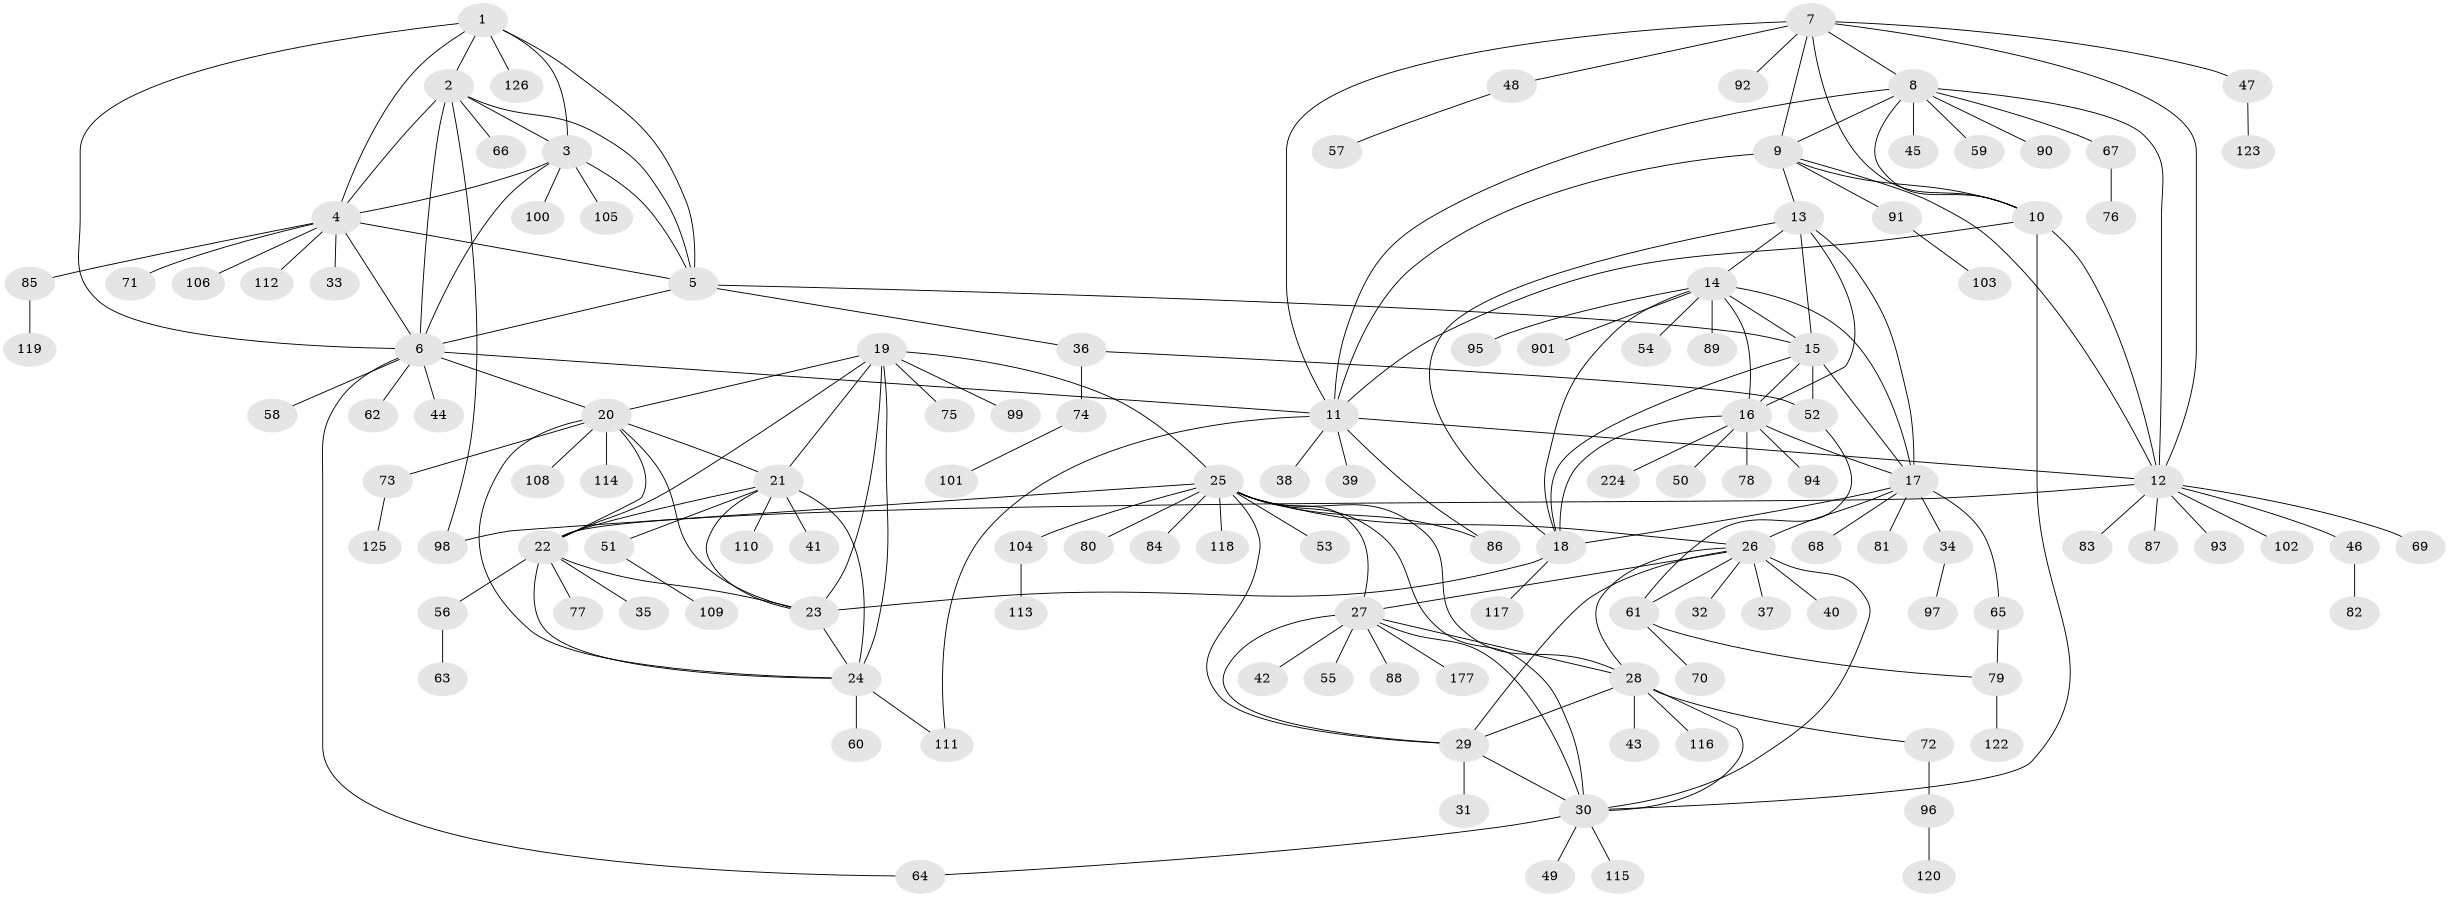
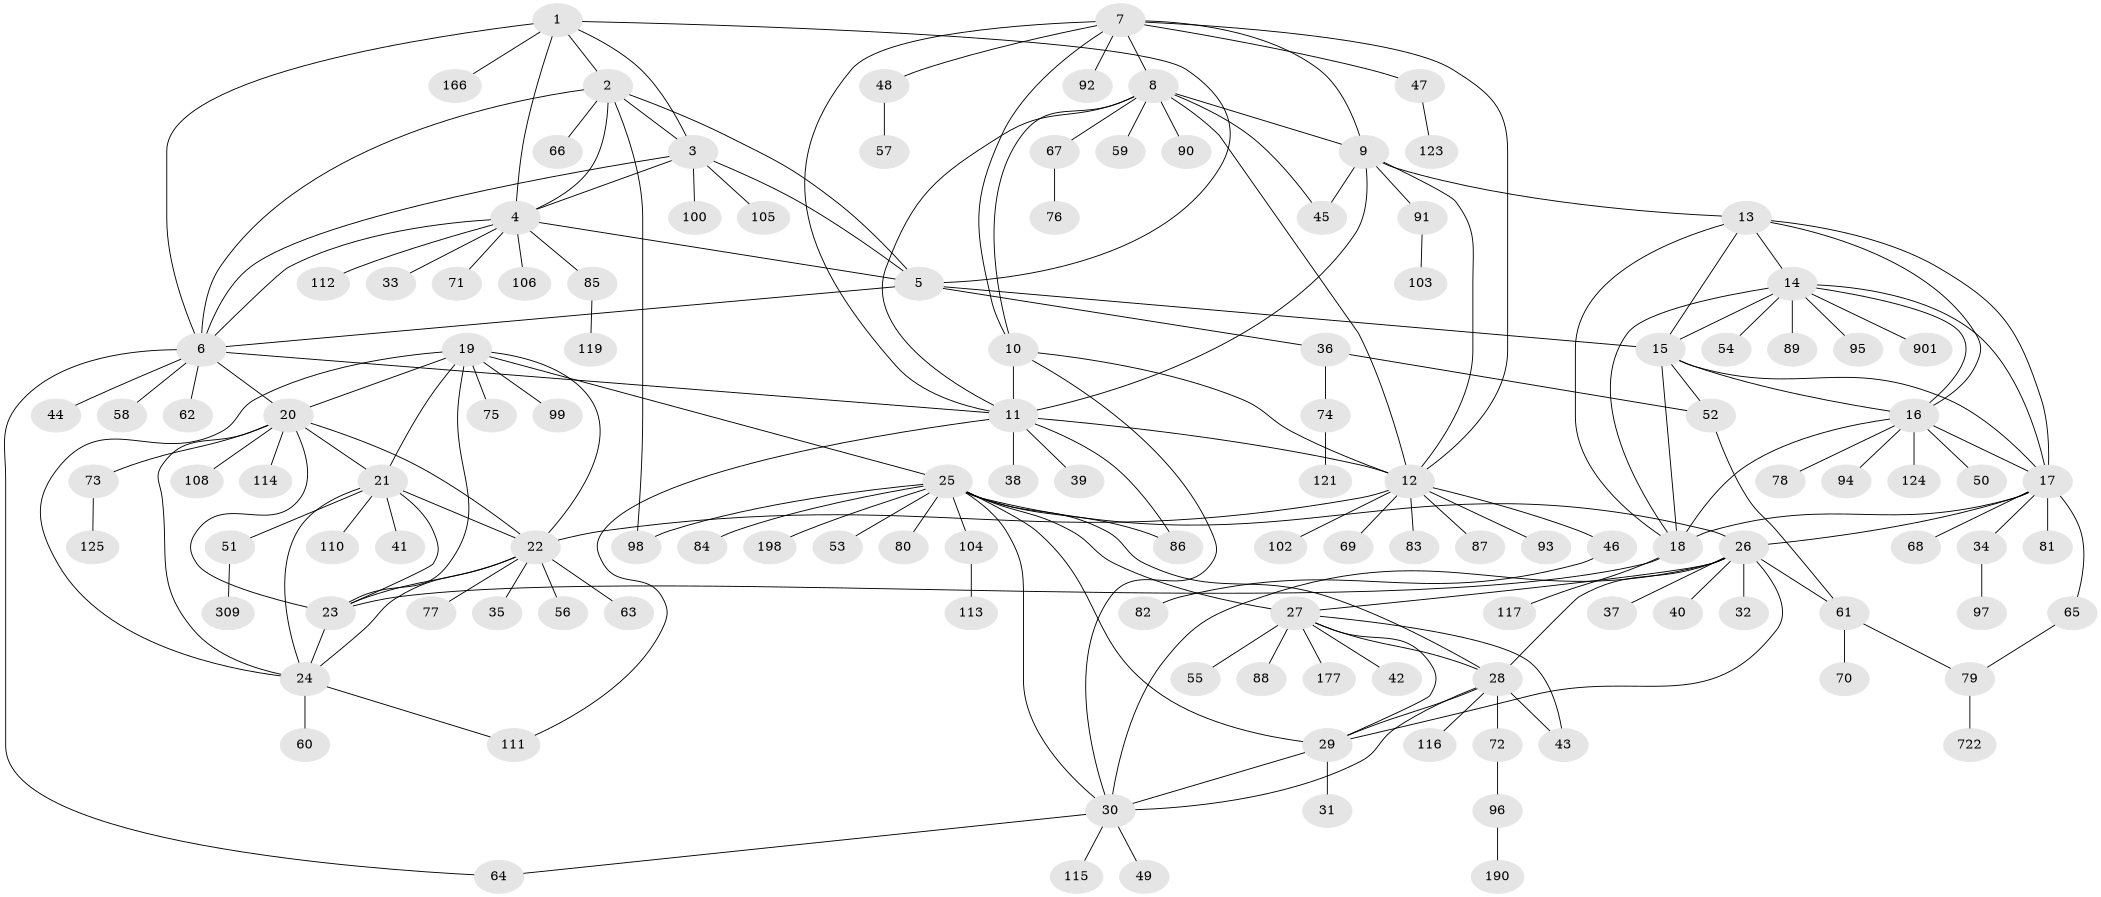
node "126": label "126" -> "166"
edge "9" -- "10": now "9" -- "45"
node "101": label "101" -> "121"
node "224": label "224" -> "124"
node "118": label "118" -> "198"
node "109": label "109" -> "309"
edge "56" -- "63": now "22" -- "63"
edge "27" -- "30": now "27" -- "43"
node "122": label "122" -> "722"
node "120": label "120" -> "190"
